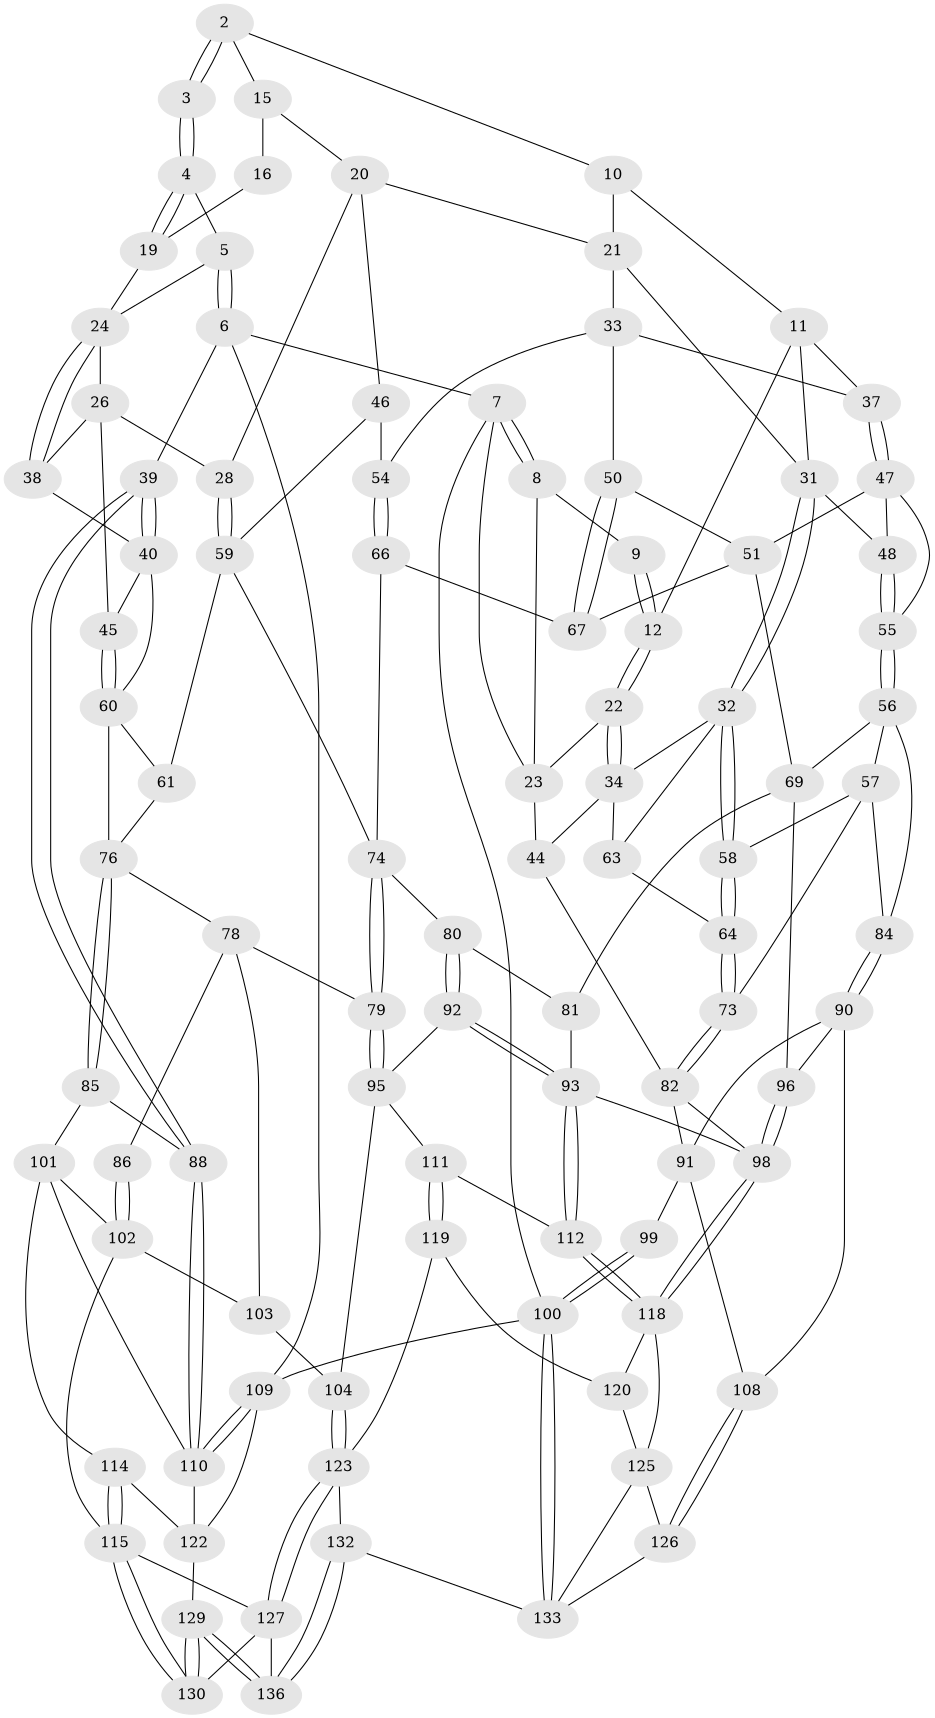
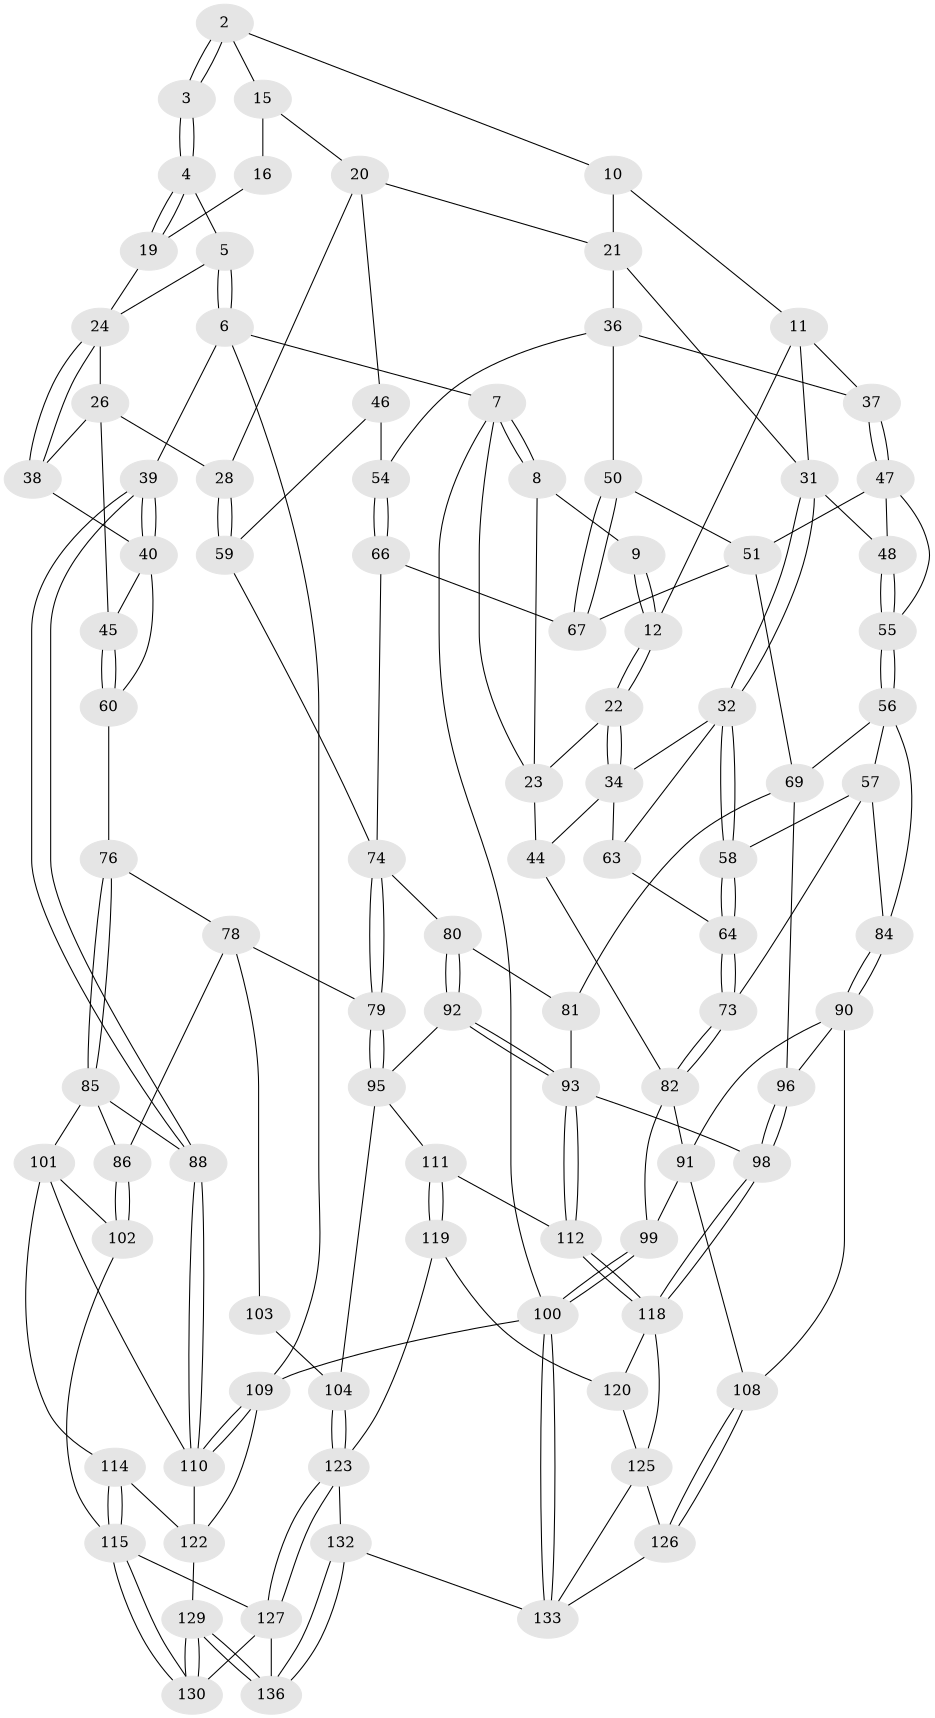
node "33": label "33" -> "36"
node "61": removed
edge "85" -- "86": added
edge "82" -- "98": now "82" -- "99"
edge "102" -- "103": removed
